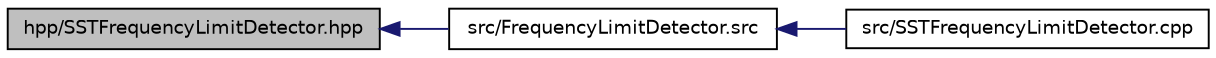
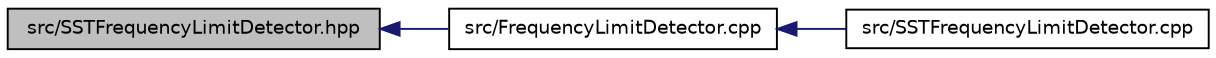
node "hpp/SSTFrequencyLimitDetector.hpp": label "hpp/SSTFrequencyLimitDetector.hpp" -> "src/SSTFrequencyLimitDetector.hpp"
node "src/FrequencyLimitDetector.src": label "src/FrequencyLimitDetector.src" -> "src/FrequencyLimitDetector.cpp"
